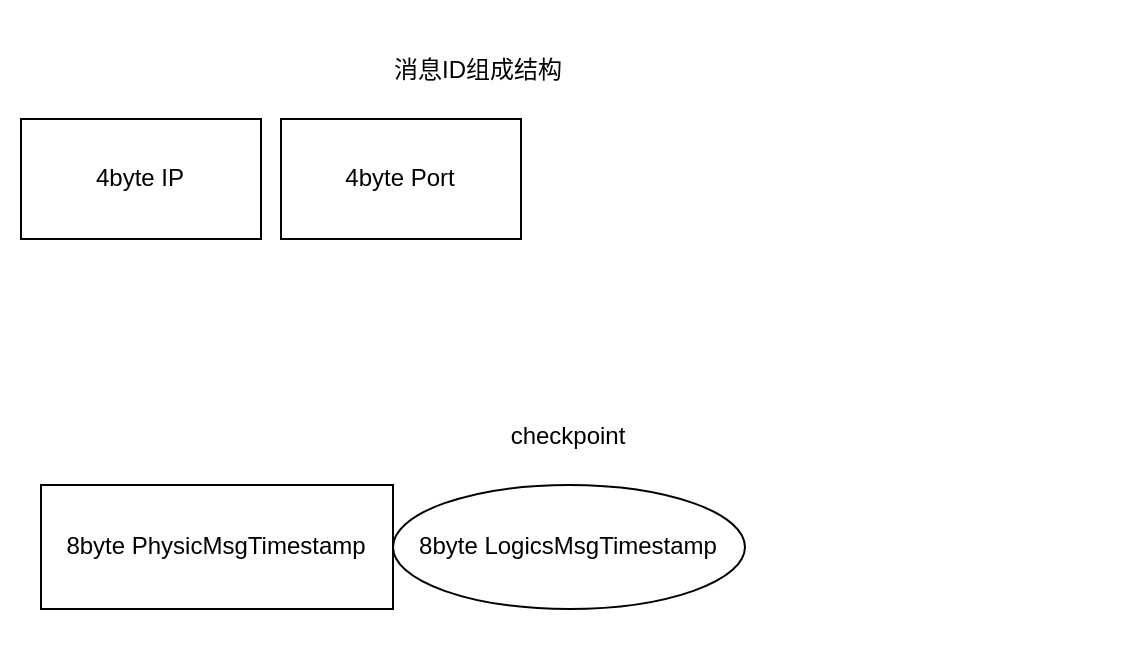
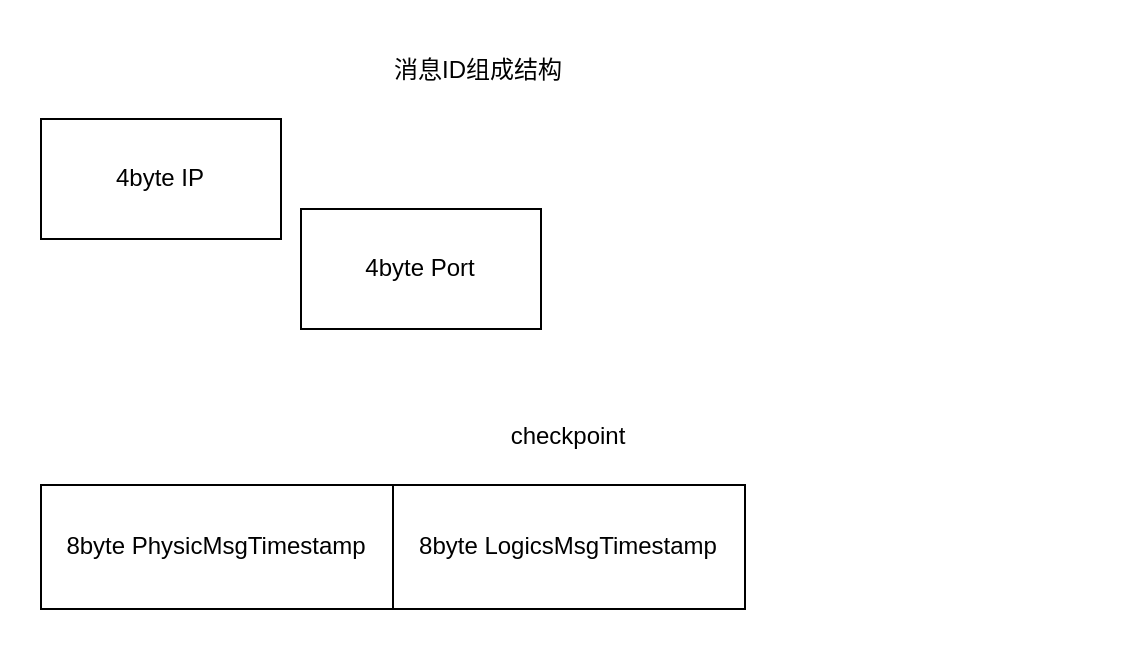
node "4byte IP": moved (141, 179) -> (161, 179)
node "4byte Port": moved (401, 179) -> (421, 269)
node "8byte LogicsMsgTimestamp": shape ellipse -> rectangle
